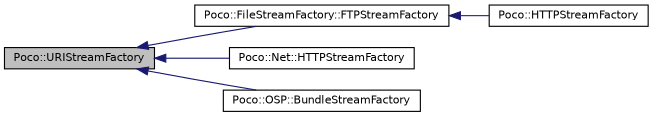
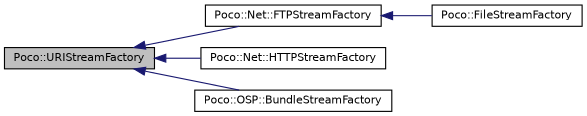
node "Poco::FileStreamFactory::FTPStreamFactory": label "Poco::FileStreamFactory::FTPStreamFactory" -> "Poco::Net::FTPStreamFactory"
node "Poco::HTTPStreamFactory": label "Poco::HTTPStreamFactory" -> "Poco::FileStreamFactory"
